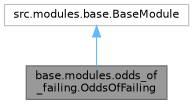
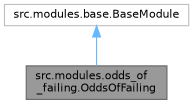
node "base.modules.odds_of _failing.OddsOfFailing": label "base.modules.odds_of _failing.OddsOfFailing" -> "src.modules.odds_of _failing.OddsOfFailing"
